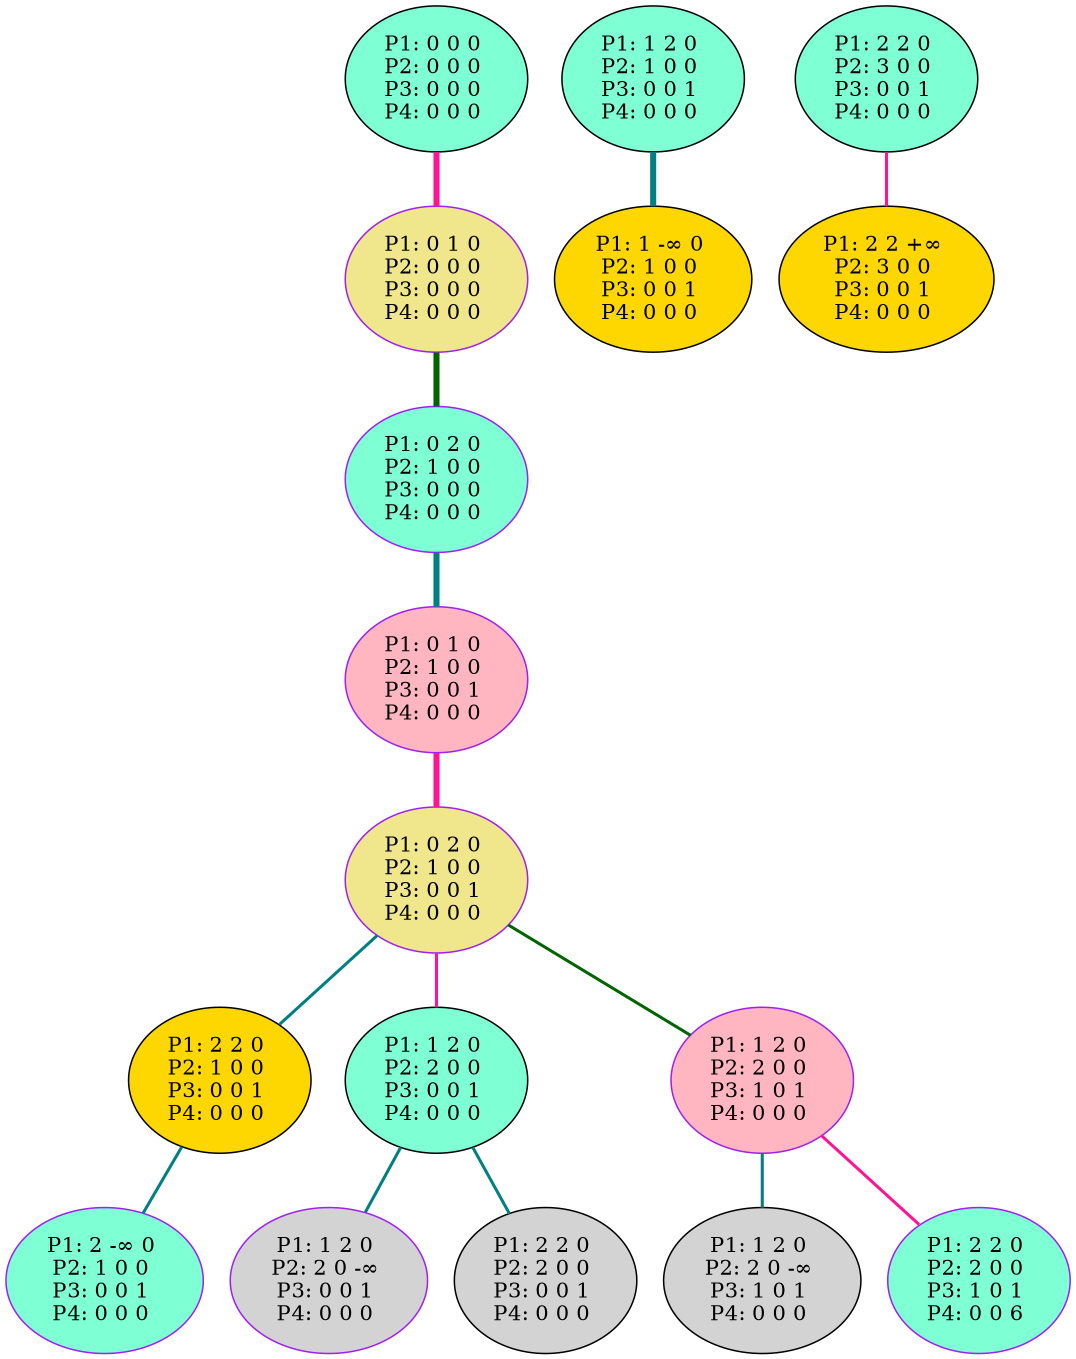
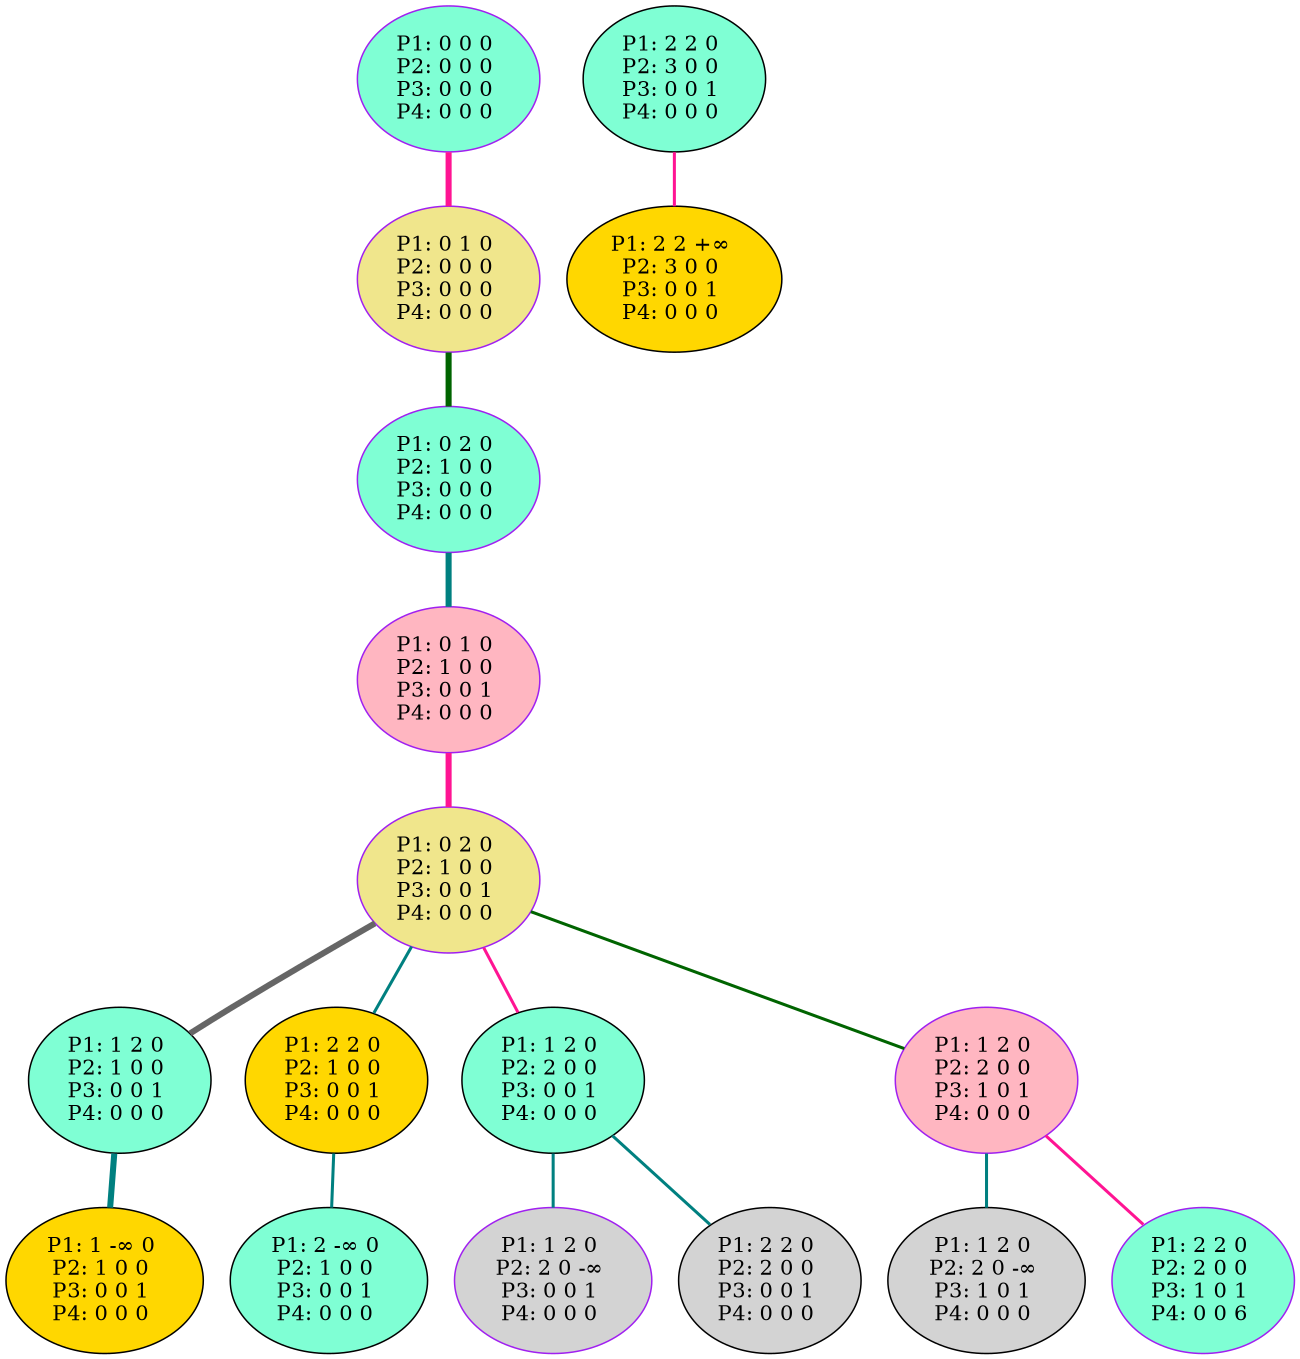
node "P1: 0 0 0 P2: 0 0 0 P3: 0 0 0 P4: 0 0 0": color black -> purple
edge "P1: 0 2 0 P2: 1 0 0 P3: 0 0 1 P4: 0 0 0" -- "P1: 1 2 0 P2: 1 0 0 P3: 0 0 1 P4: 0 0 0": added
node "P1: 2 -∞ 0 P2: 1 0 0 P3: 0 0 1 P4: 0 0 0": color purple -> black
